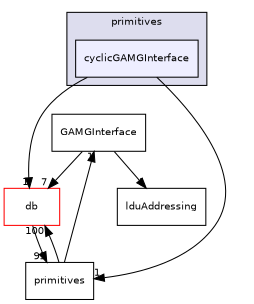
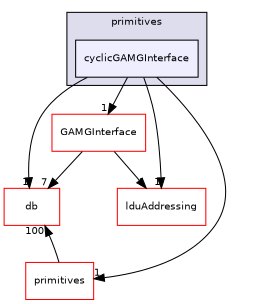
edge "cyclicGAMGInterface" -> "lduAddressing": added
node "GAMGInterface": color black -> red
node "lduAddressing": color black -> red
edge "primitives" -> "GAMGInterface": now "cyclicGAMGInterface" -> "GAMGInterface"
edge "db" -> "primitives": removed
node "primitives": color black -> red
